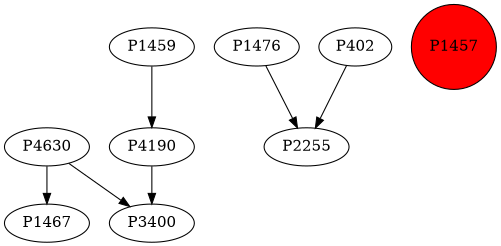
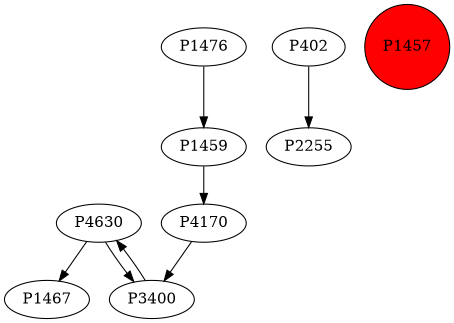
edge "P1476" -> "P2255": now "P1476" -> "P1459"
node "P4190": label "P4190" -> "P4170"
edge "P3400" -> "P4630": added
